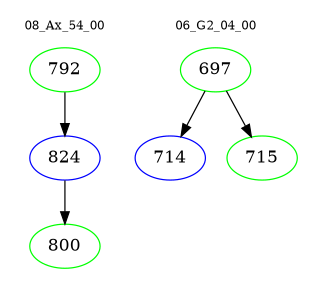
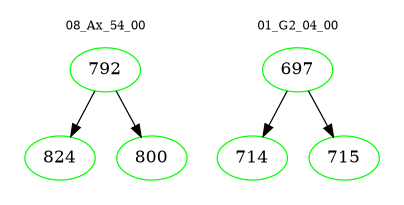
cluster "06_G2_04_00": label "06_G2_04_00" -> "01_G2_04_00"
node "824": color blue -> green
node "714": color blue -> green
edge "824" -> "800": now "792" -> "800"
